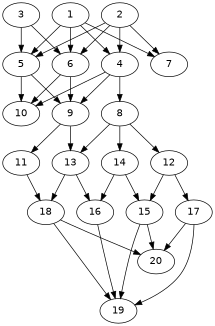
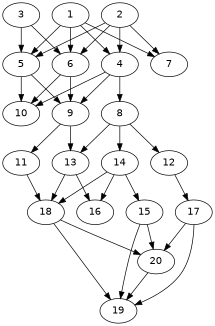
edge "14" -> "18": added
edge "12" -> "15": removed
edge "16" -> "19": now "20" -> "19"
